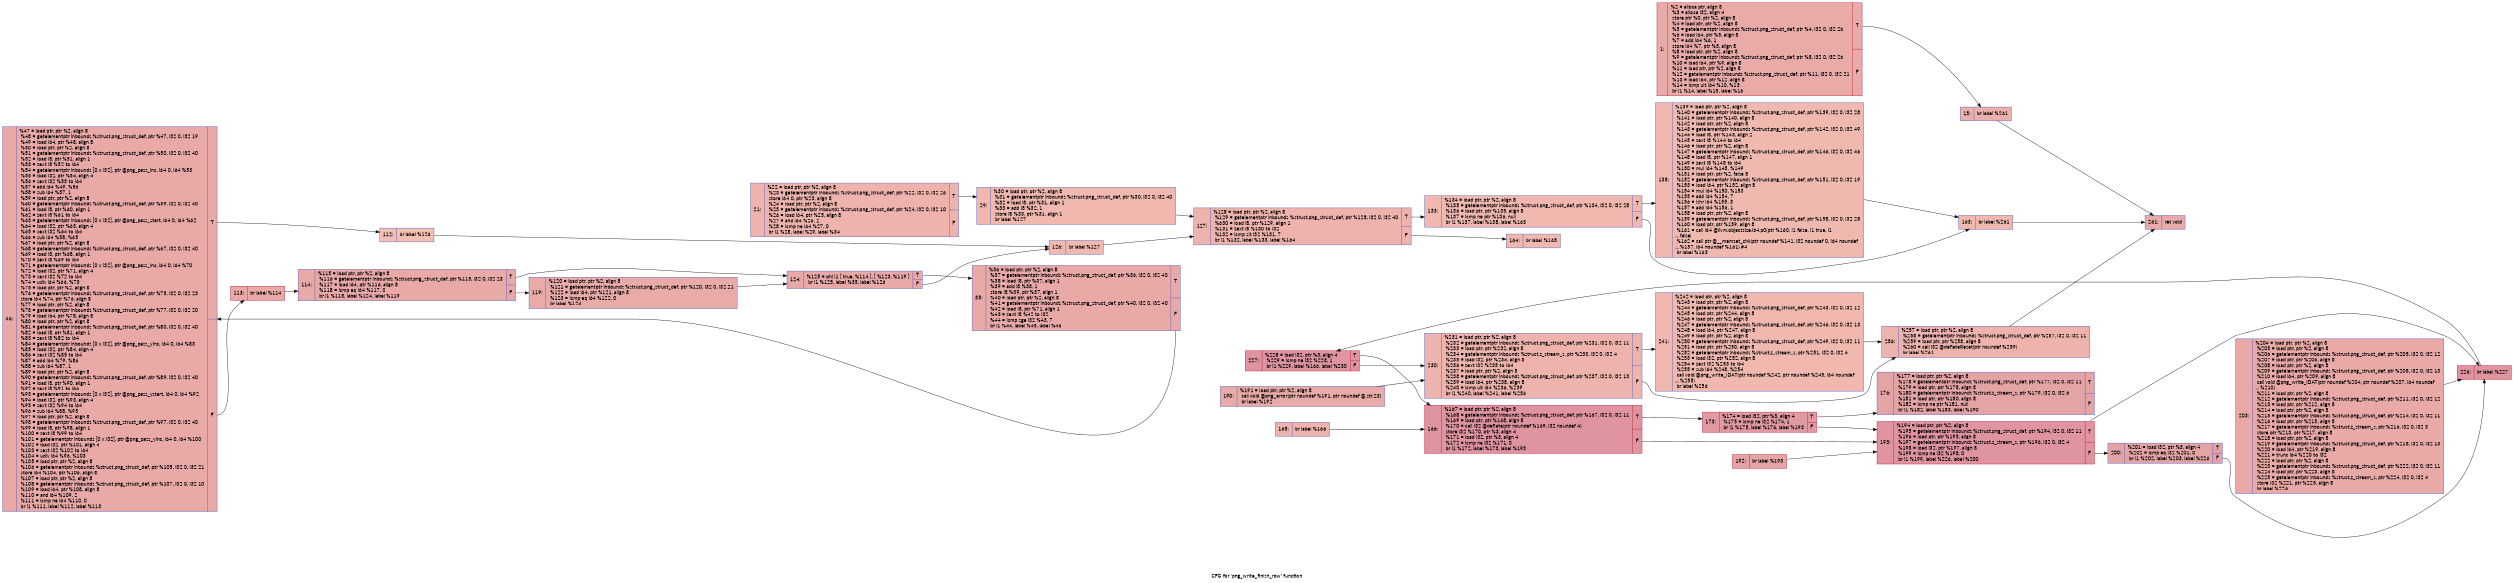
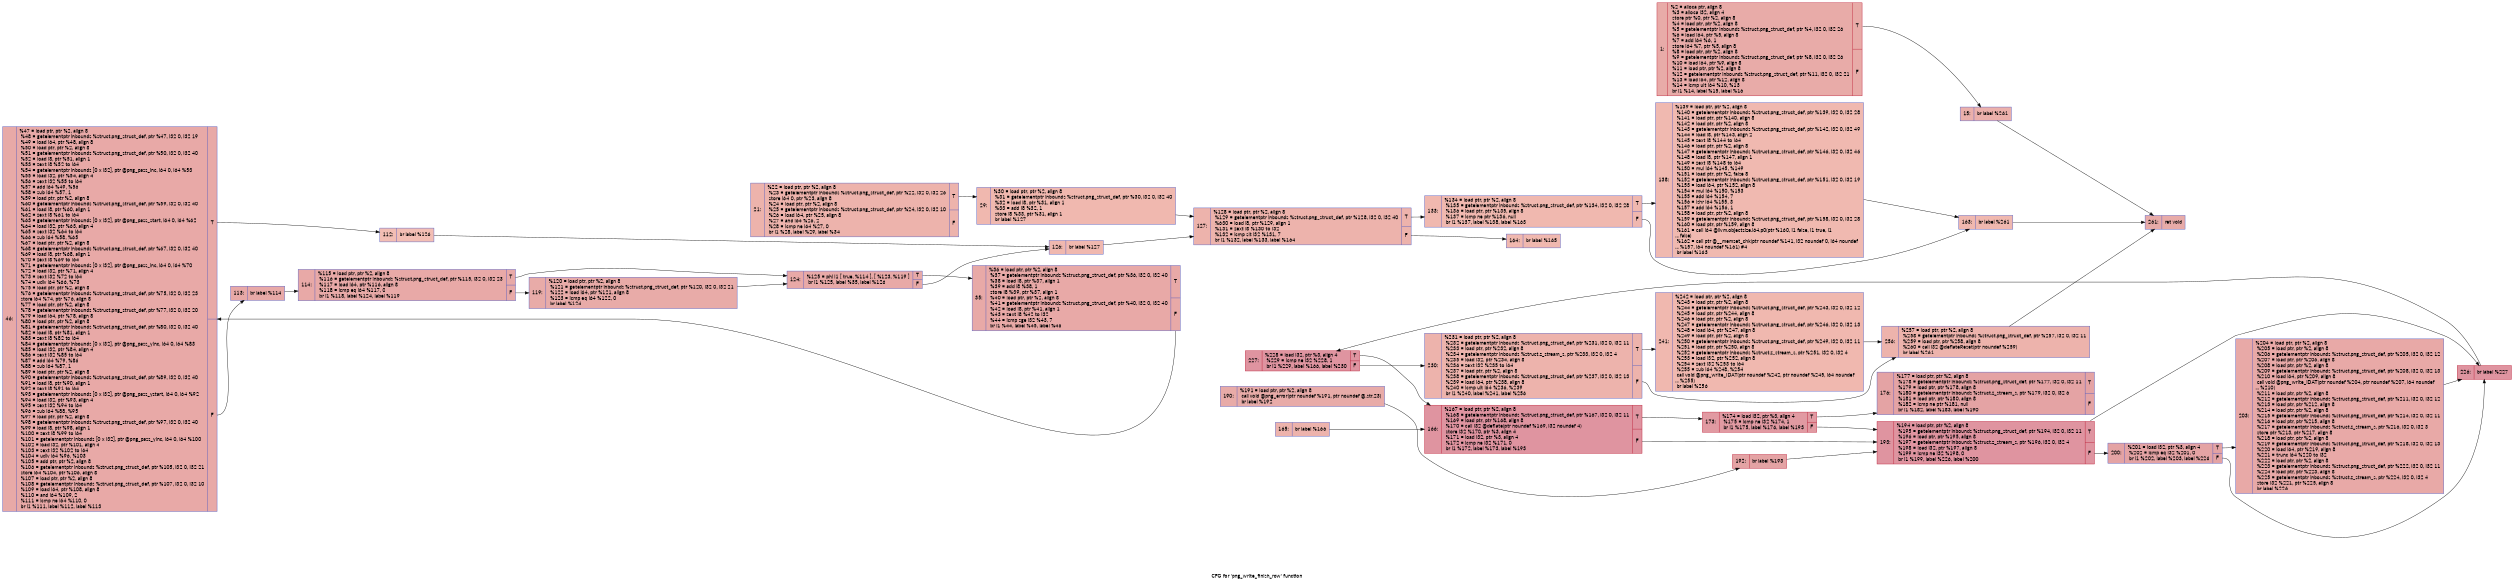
node "113:": color #b70d28ff -> #3d50c3ff
node "35:": text "%42 = load i8, ptr %71, align 1" -> "%42 = load i8, ptr %41, align 1"
edge "190:" -> "230:": now "190:" -> "192:"
edge "200:" -> "203:": added
node "46:": text "%105 = load ptr, ptr %2, align 8" -> "%105 = add ptr, ptr %2, align 8"
